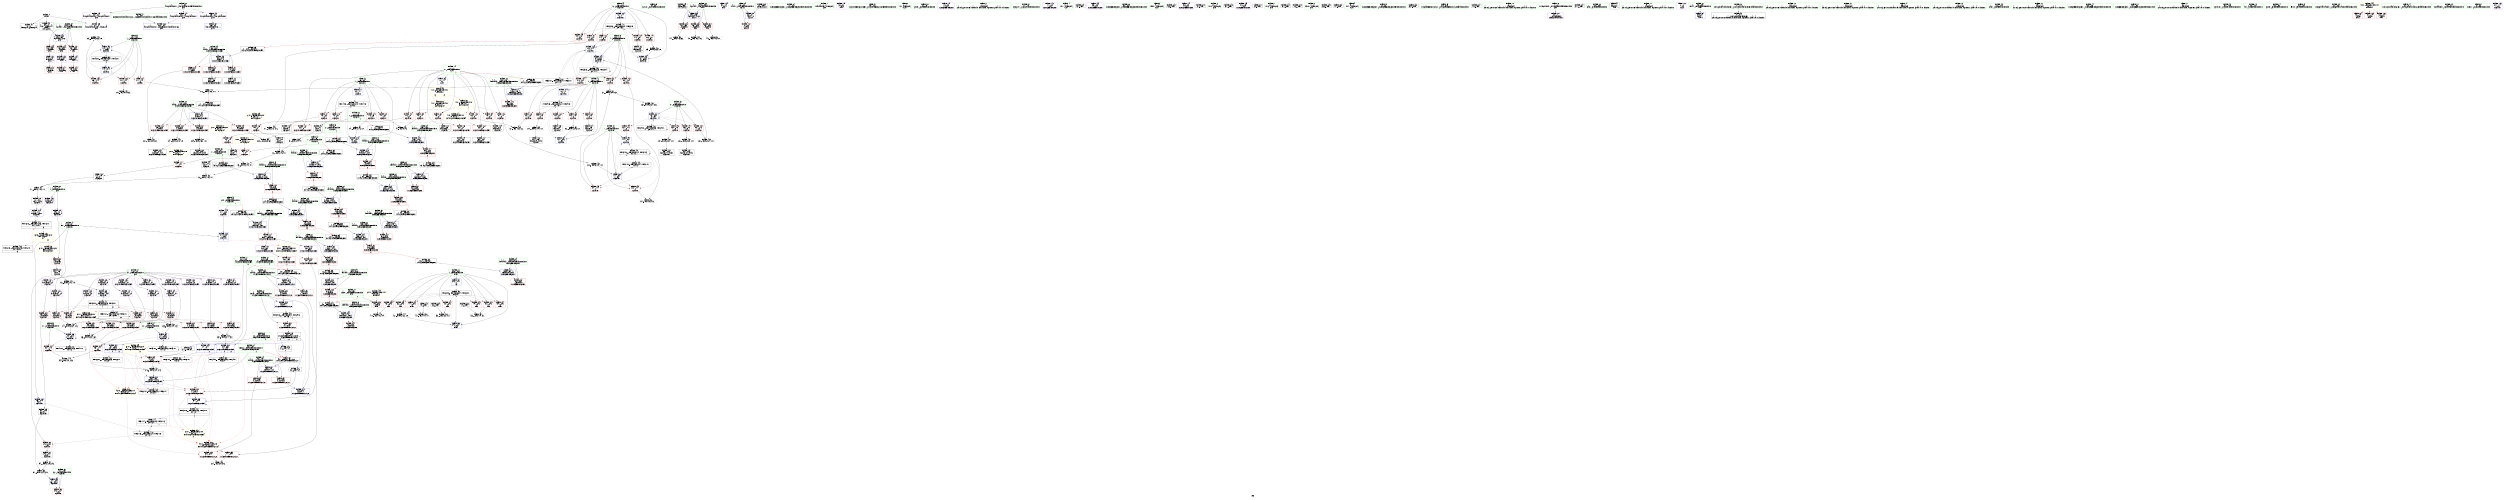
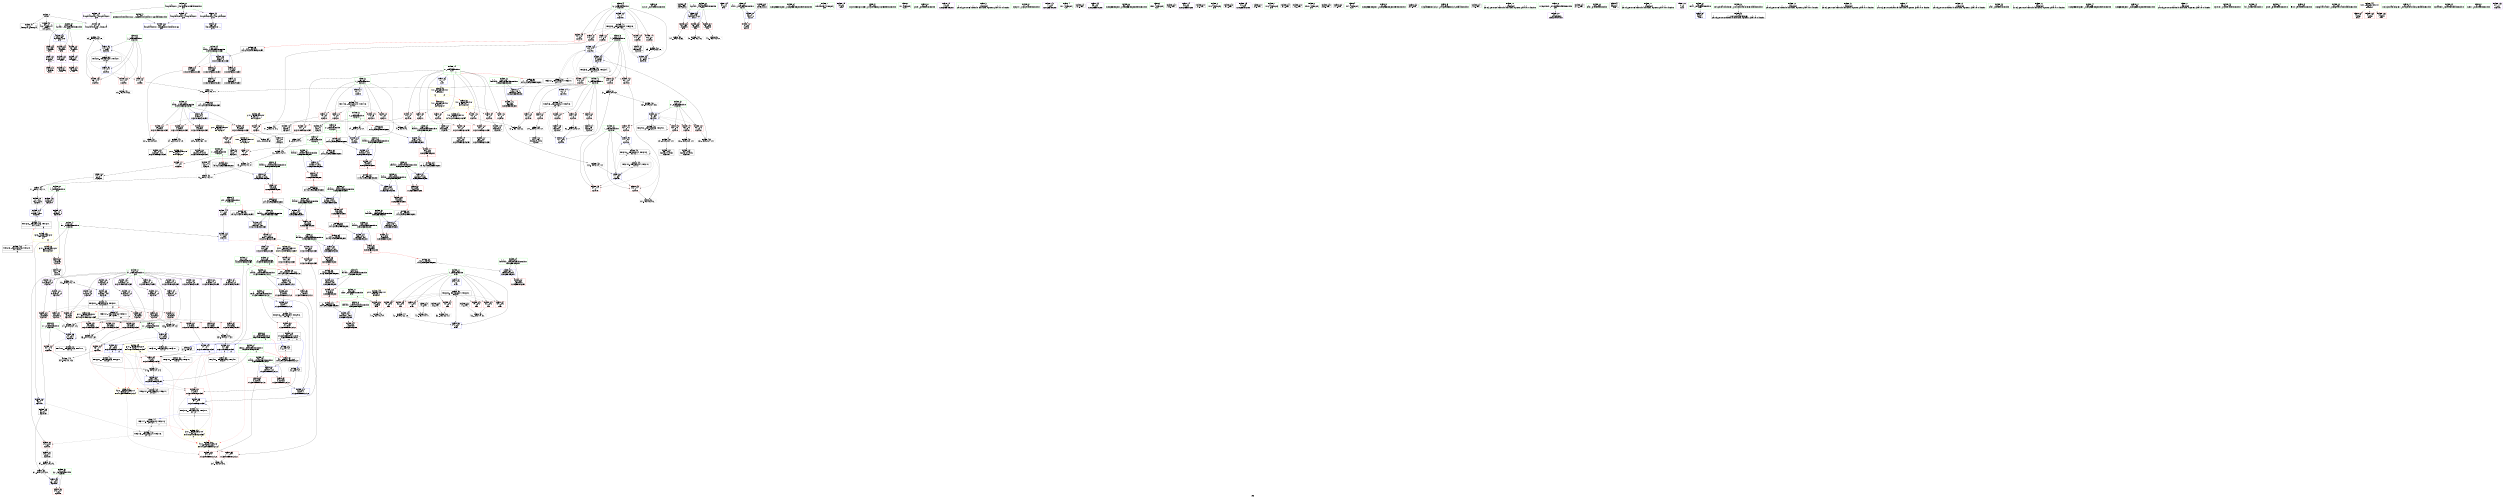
node "NodeID: 307": text "argv" -> "main"
